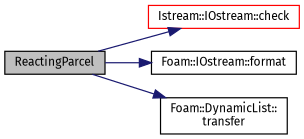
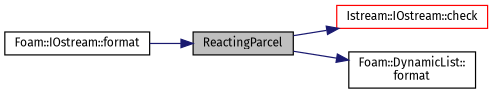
edge "ReactingParcel" -> "Foam::IOstream::format": reversed
node "Foam::DynamicList:: transfer": label "Foam::DynamicList:: transfer" -> "Foam::DynamicList:: format"
